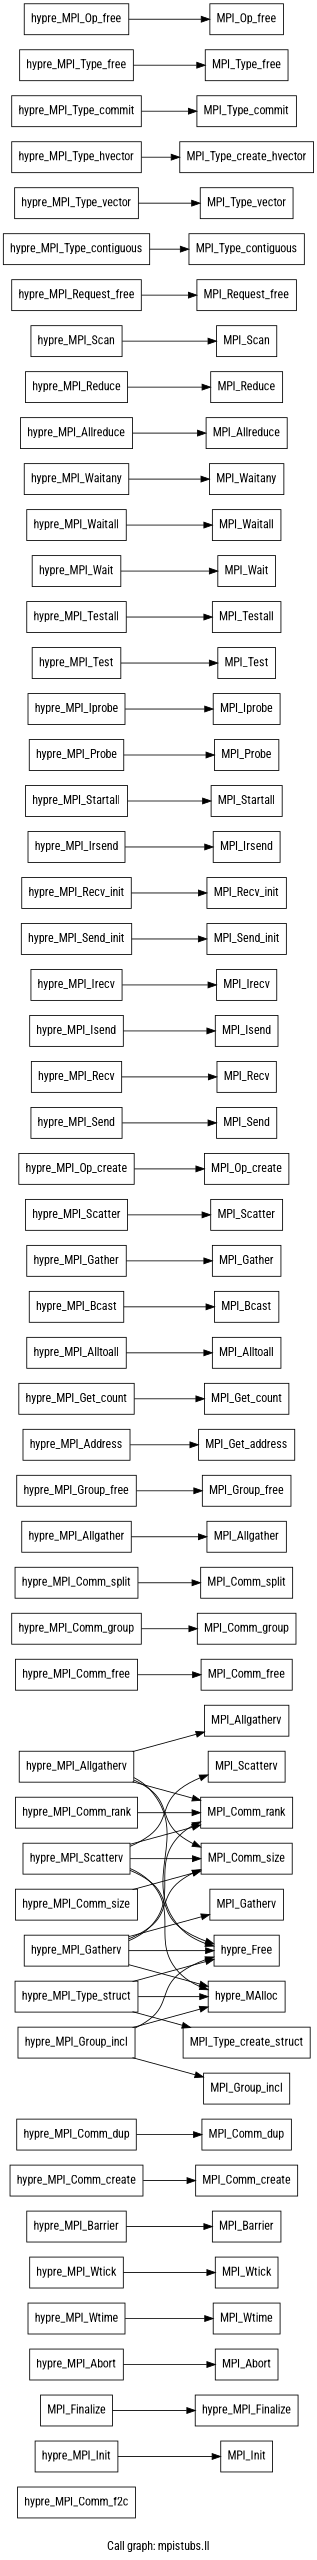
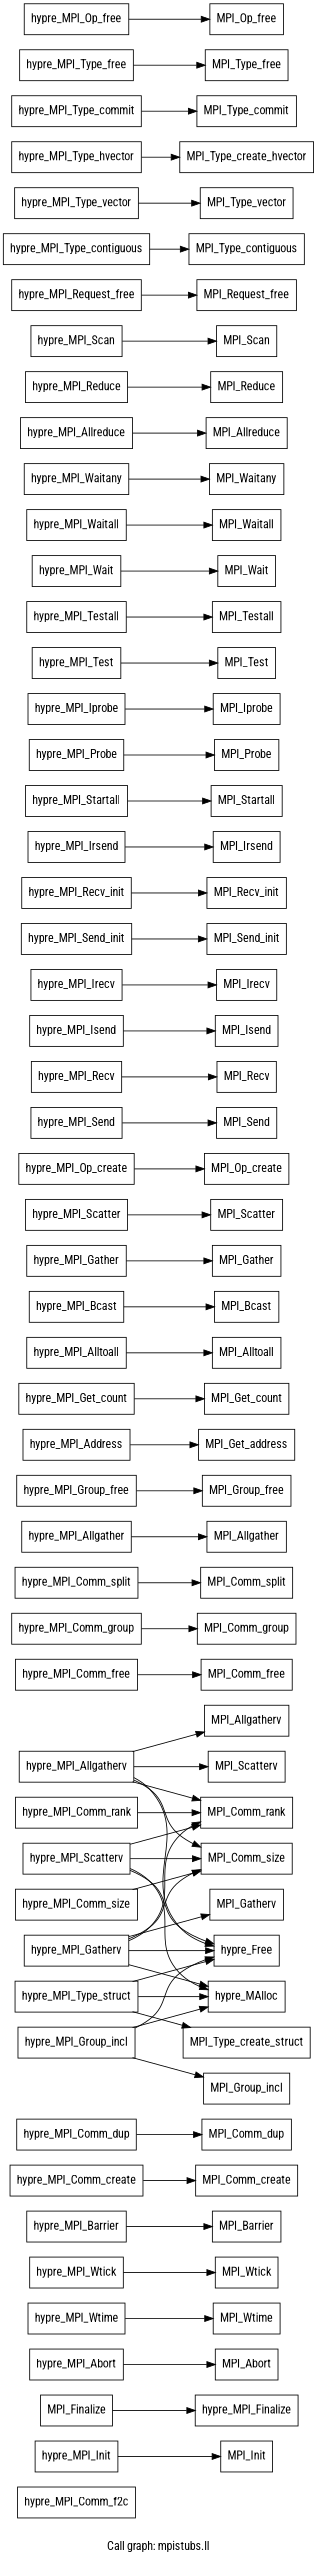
edge "hypre_MPI_Scatterv" -> "MPI_Scatterv": now "hypre_MPI_Allgatherv" -> "MPI_Scatterv"
